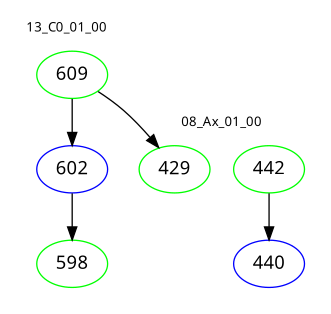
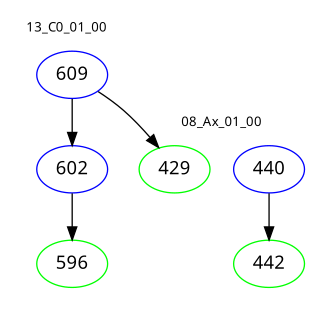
node "609": color green -> blue
edge "442" -> "440": reversed
node "598": label "598" -> "596"
